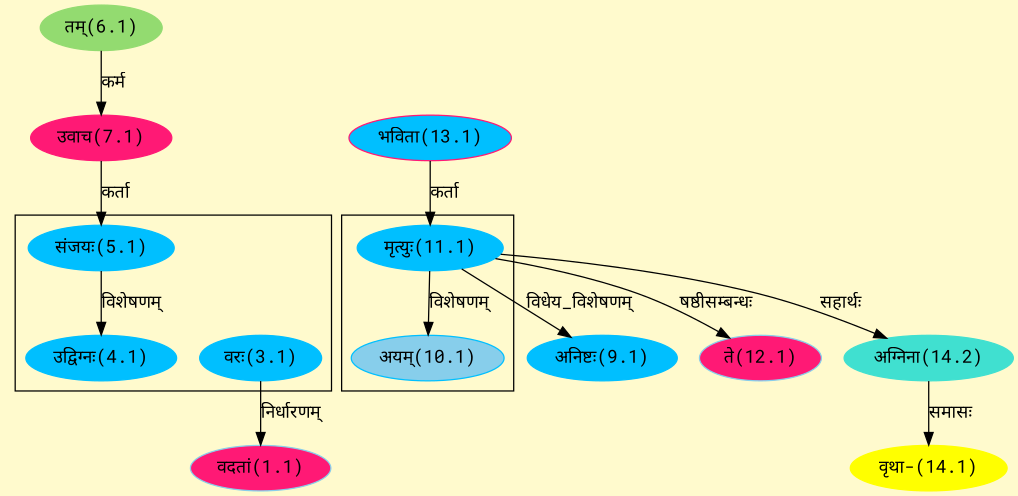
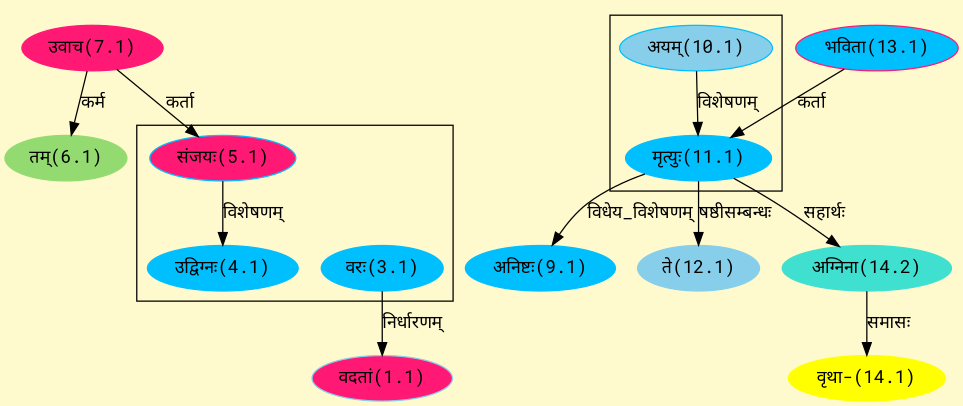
edge "तम्(6.1)" -> "उवाच(7.1)": reversed
node "संजयः(5.1)": fillcolor #00bfff -> #ff1975
edge "मृत्युः(11.1)" -> "अयम्(10.1)": reversed
node "ते(12.1)": fillcolor #ff1975 -> #87ceeb
